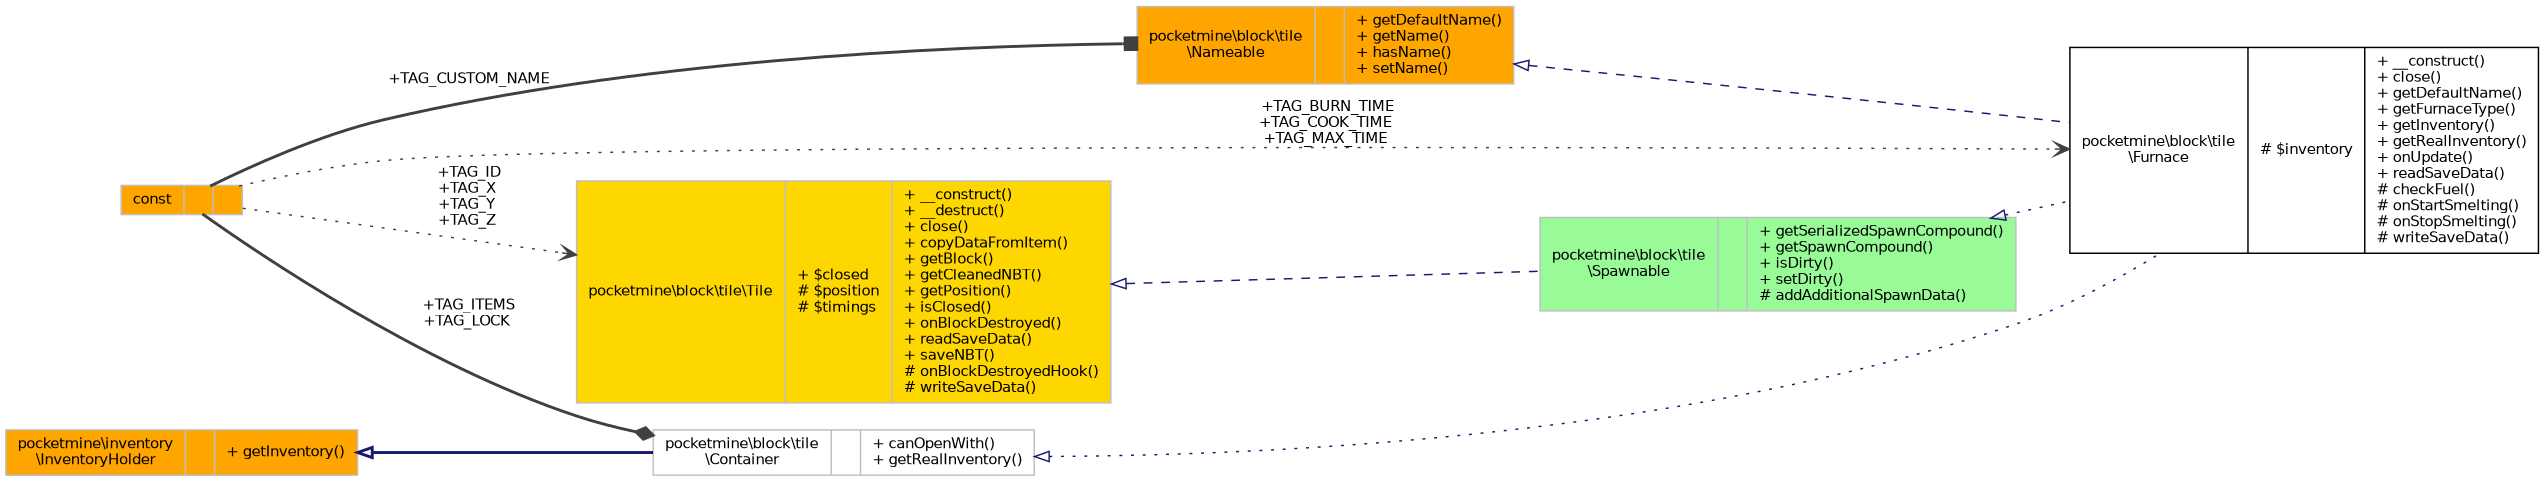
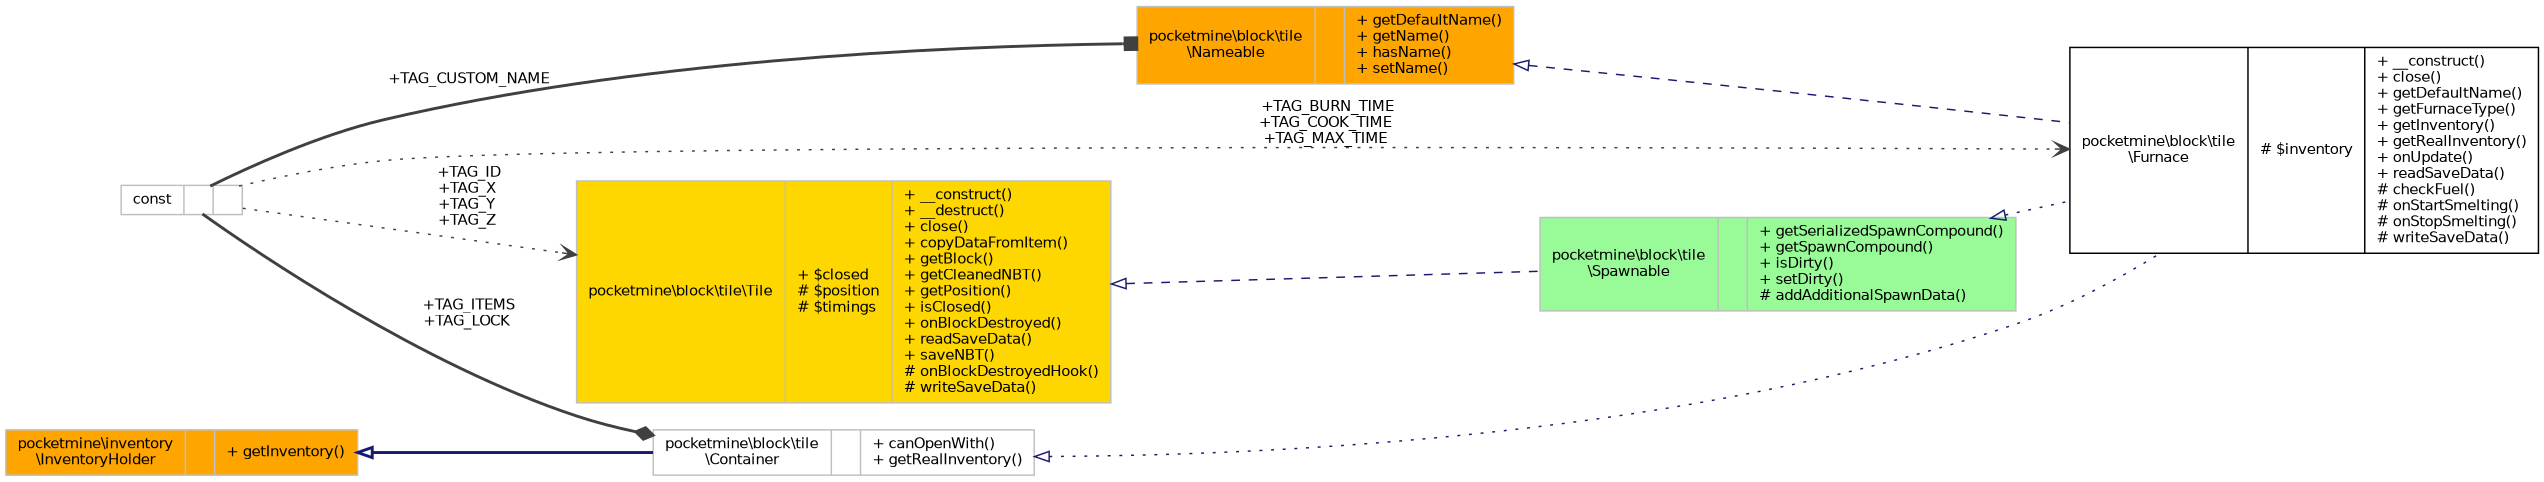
node "const": fillcolor orange -> white
